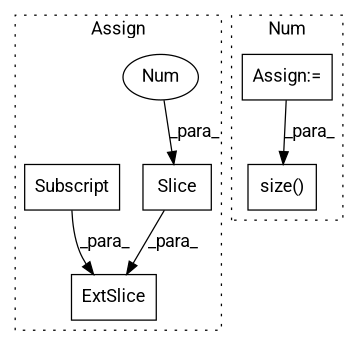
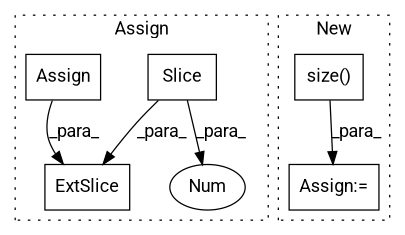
cluster "Num": label "Num" -> "New"
edge "Num" -> "Slice": reversed
edge "Assign:=" -> "size()": reversed
node "Subscript": label "Subscript" -> "Assign"
